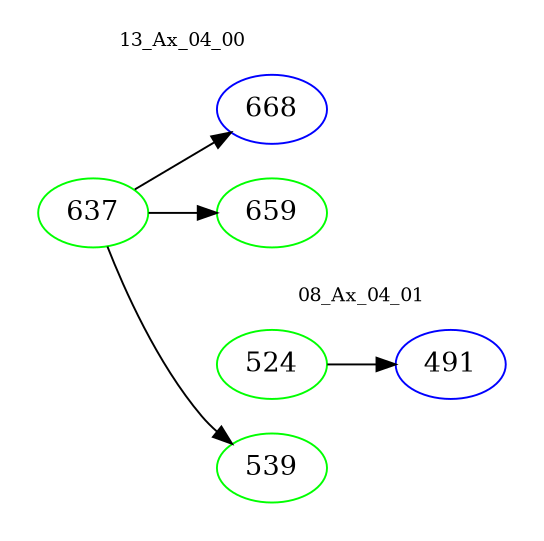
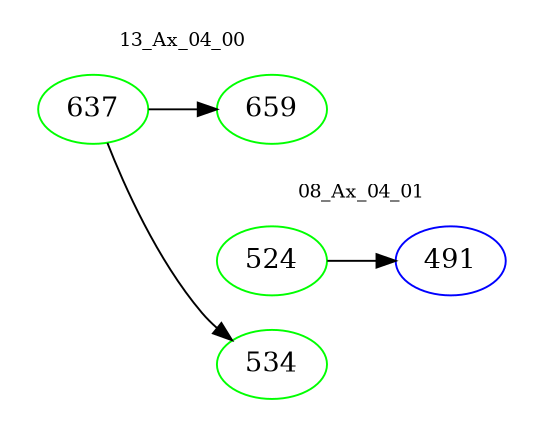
node "668": removed
node "539": label "539" -> "534"
